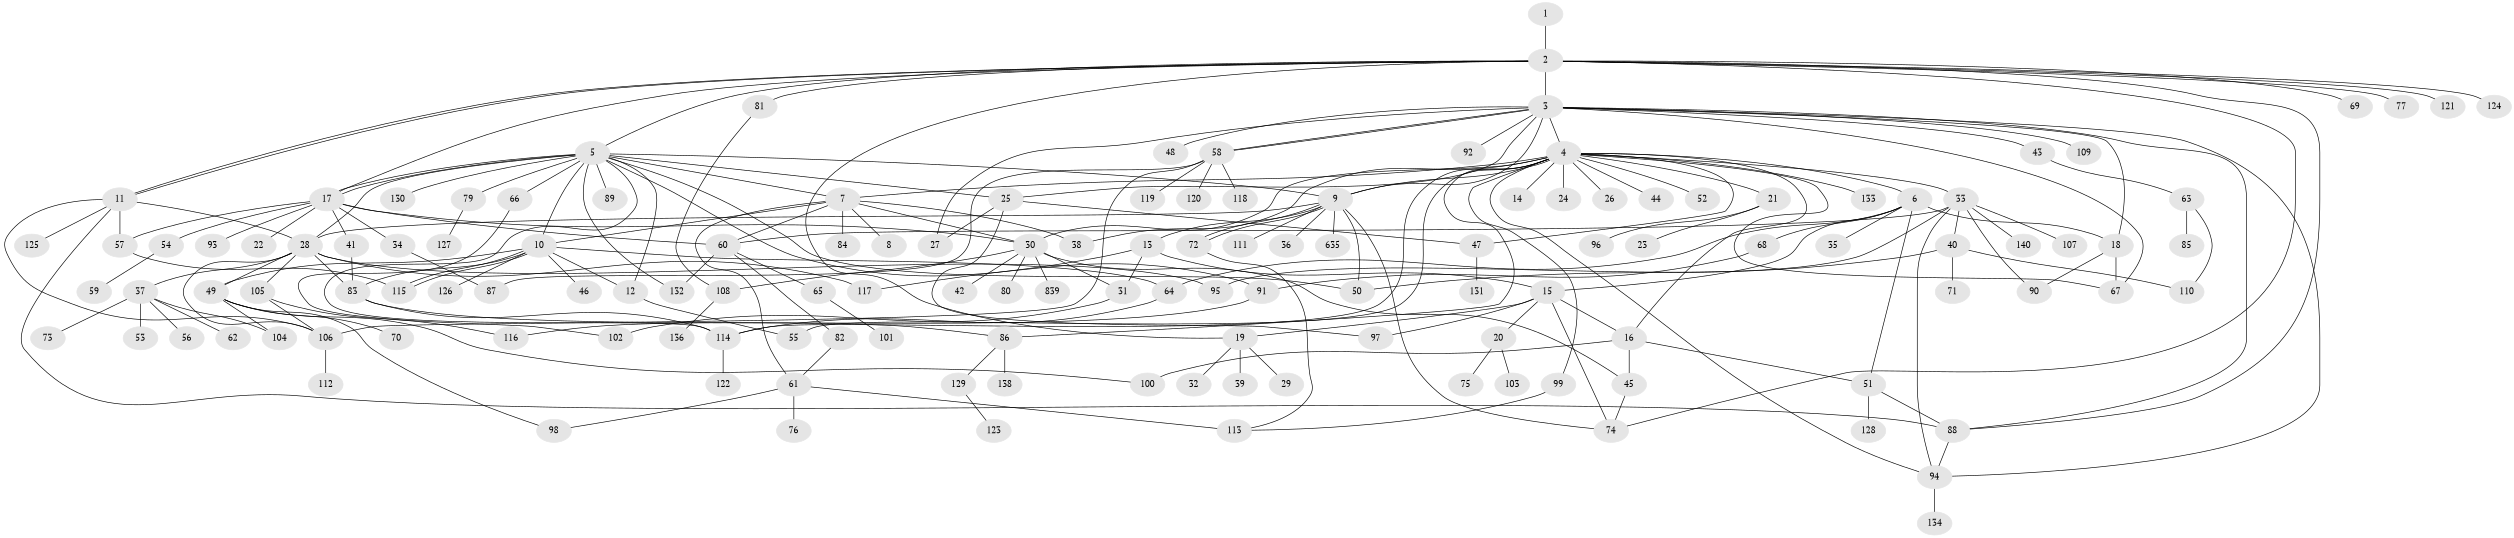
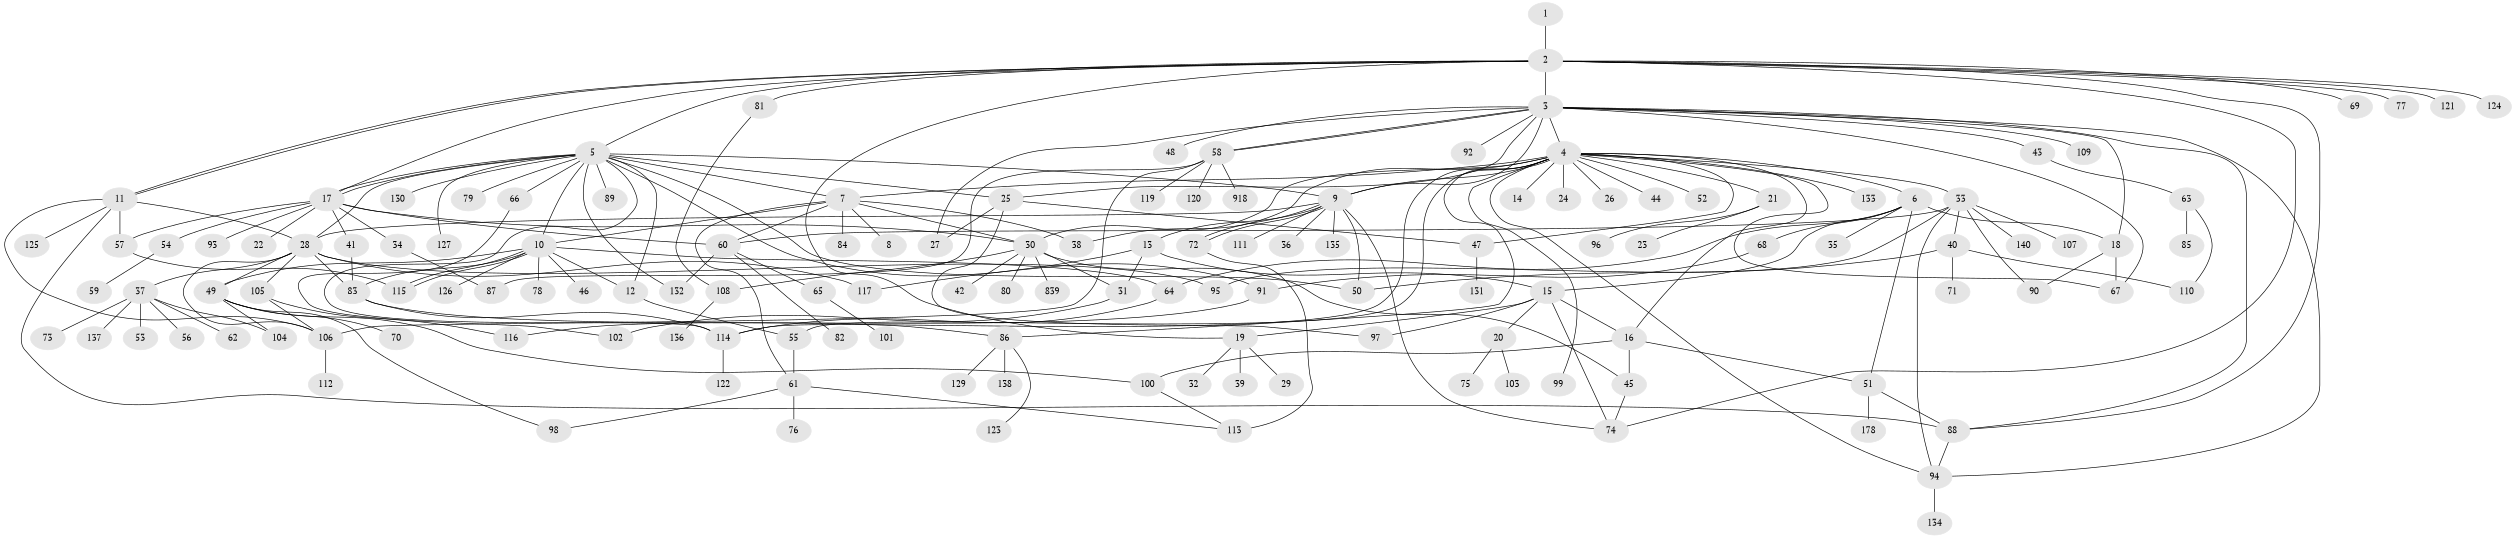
node "118": label "118" -> "918"
edge "79" -- "127": now "5" -- "127"
node "635": label "635" -> "135"
node "78": added
node "137": added
edge "82" -- "61": now "55" -- "61"
edge "129" -- "123": now "86" -- "123"
edge "99" -- "113": now "100" -- "113"
node "128": label "128" -> "178"
